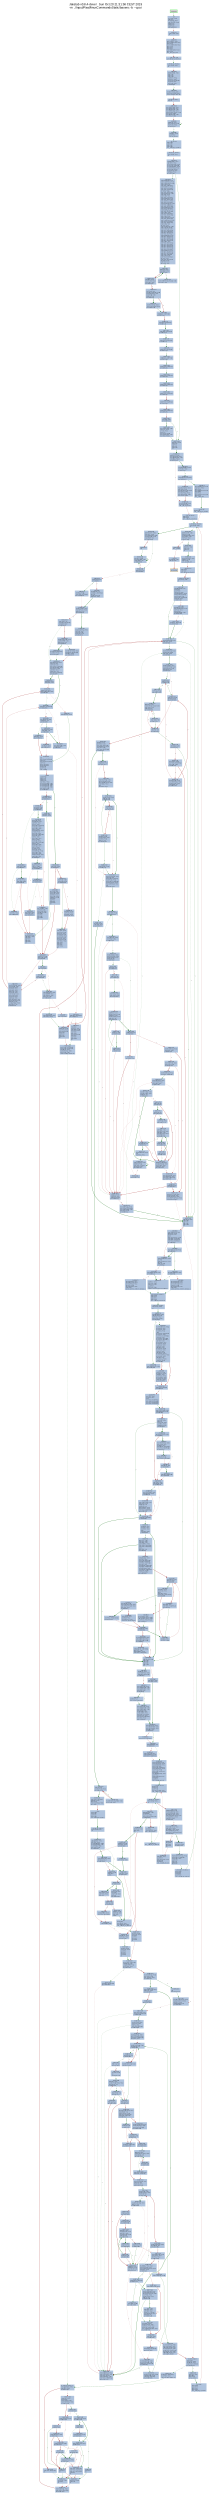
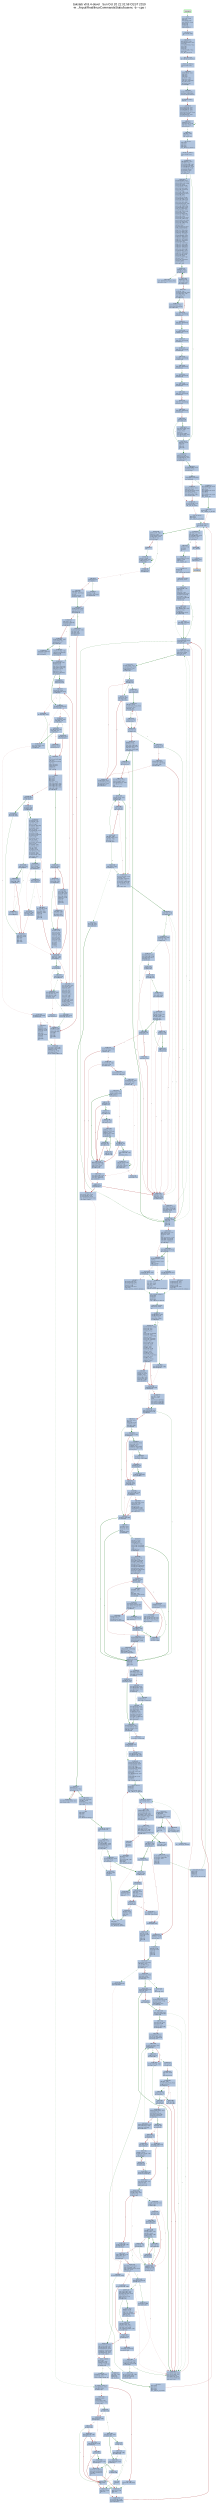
edge "0x0807c49f jle 0x0807c4bb" -> "0x0807c4bb cmpl 0x10(%eax), %ebx ja 0x0807c4a1": reversed
